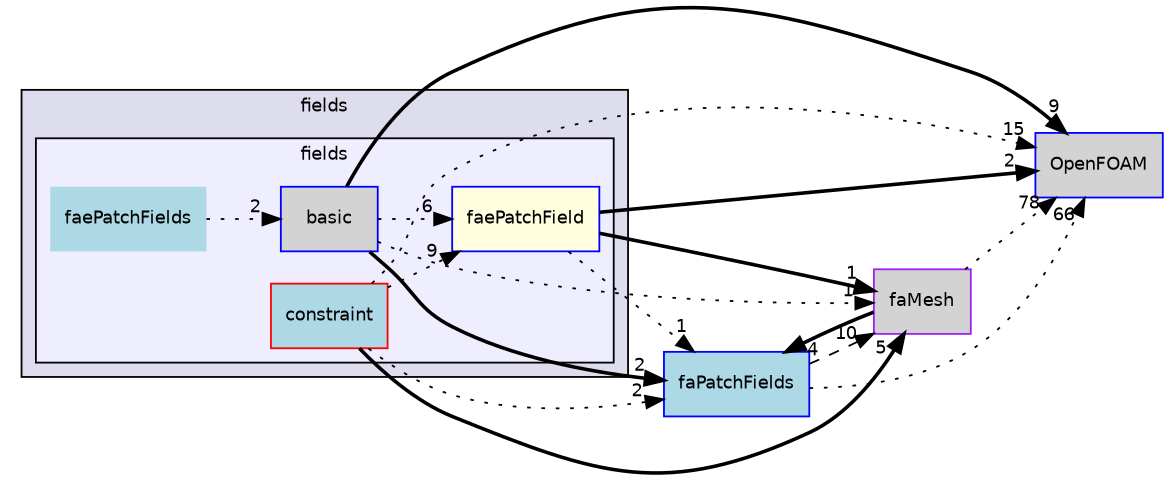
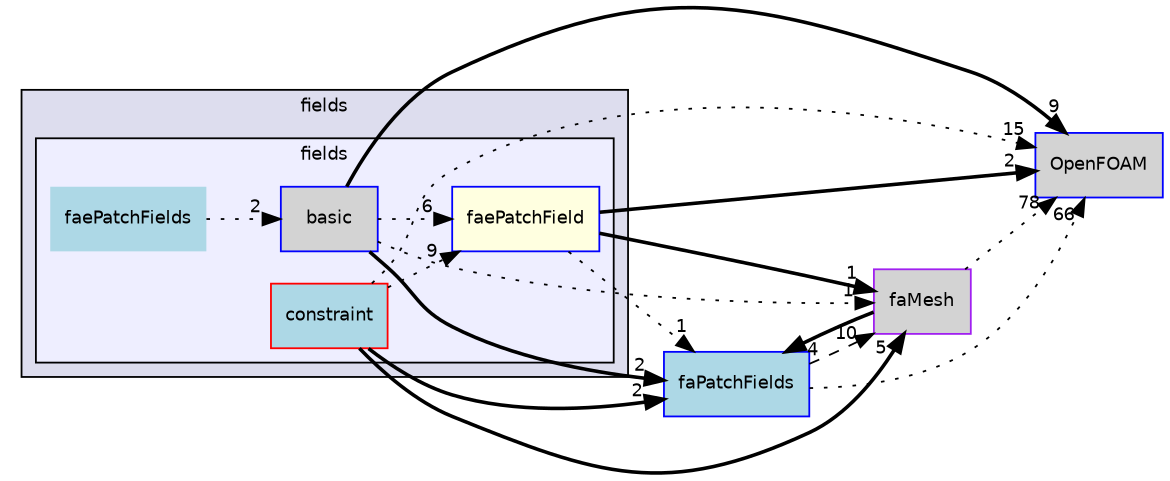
edge "constraint" -> "faPatchFields": style dotted -> bold
